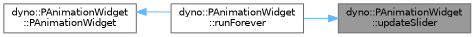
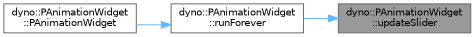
edge "dyno::PAnimationWidget ::runForever" -> "dyno::PAnimationWidget ::PAnimationWidget": reversed
